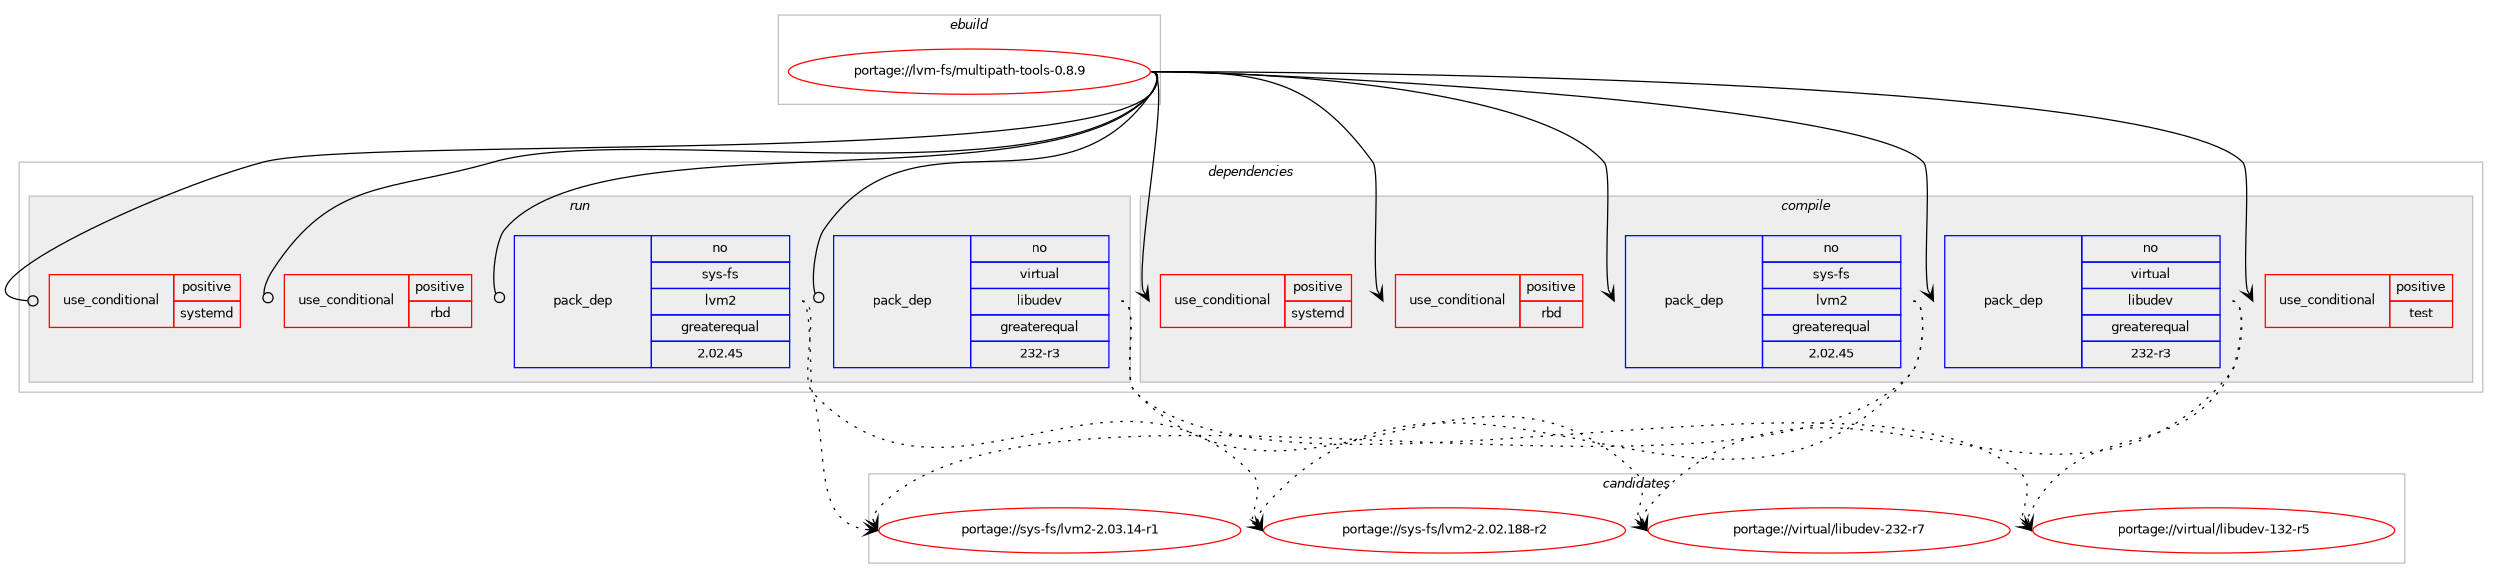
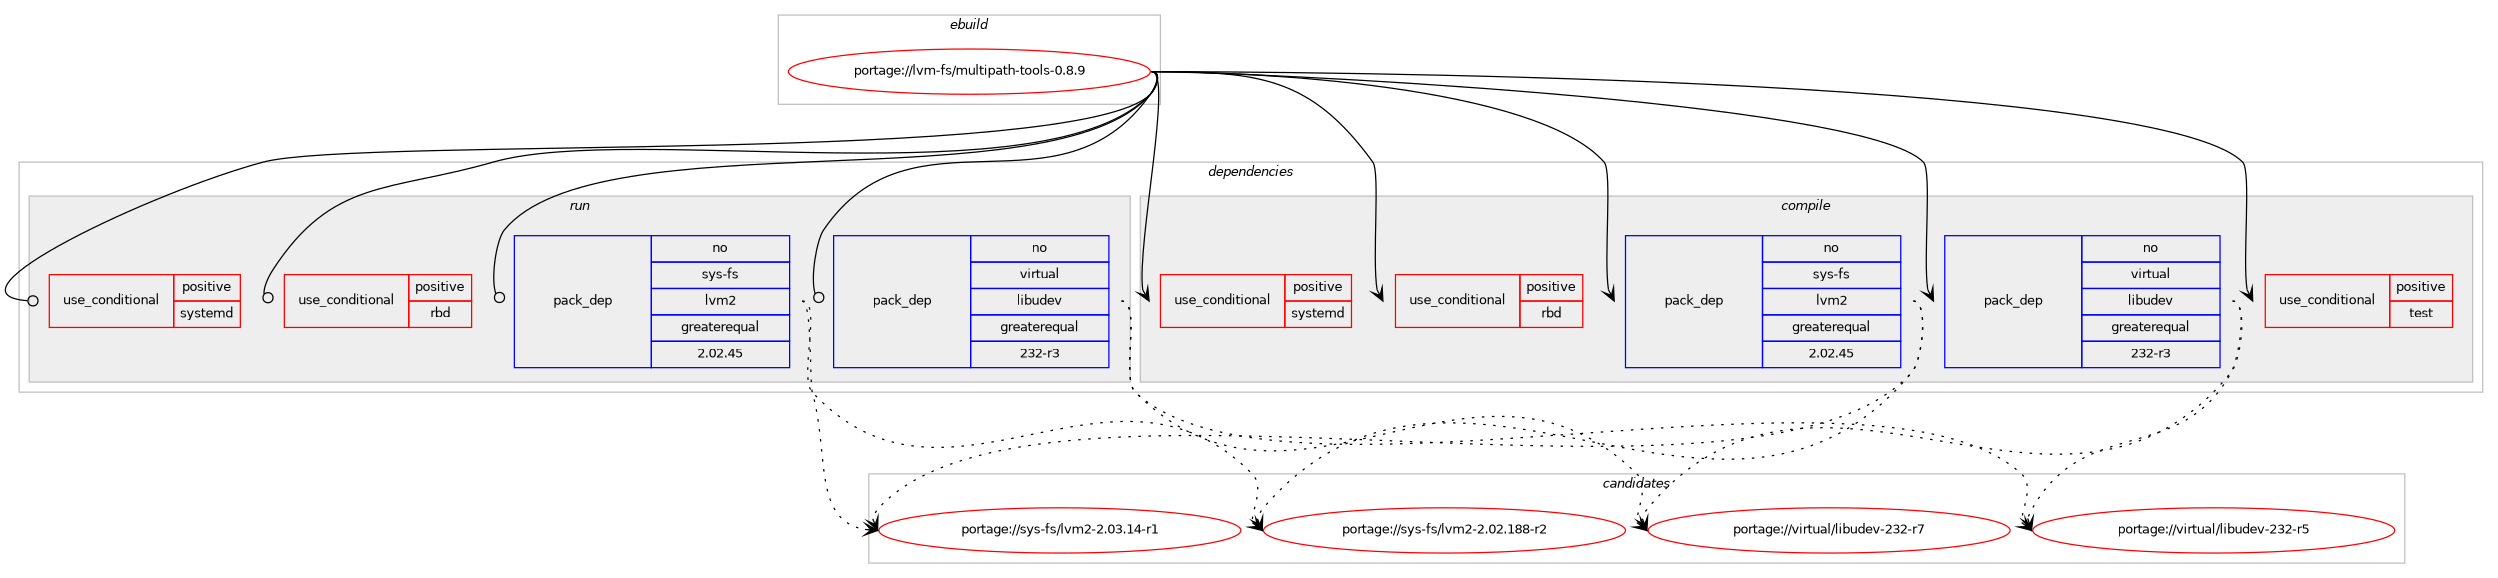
node "portage://virtual/libudev-132-r5": label "portage://virtual/libudev-132-r5" -> "portage://virtual/libudev-232-r5"
